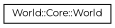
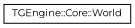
node "World::Core::World": label "World::Core::World" -> "TGEngine::Core::World"
